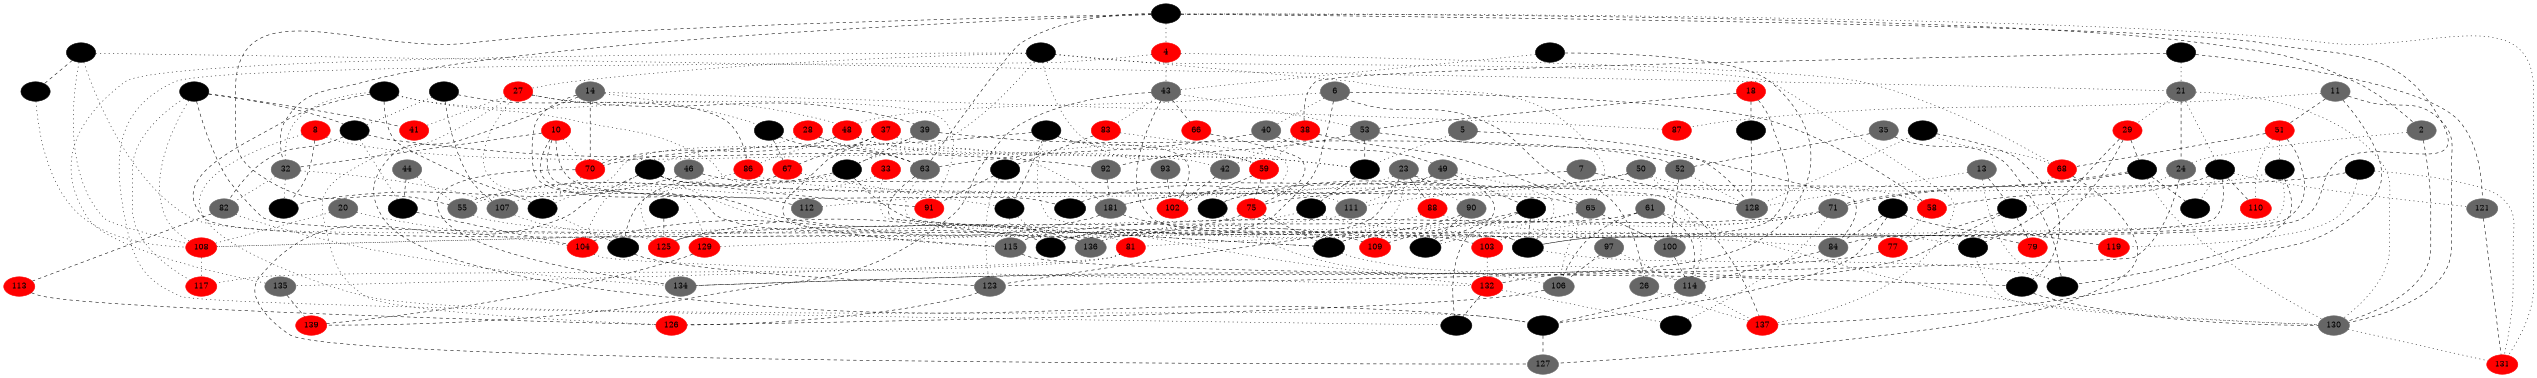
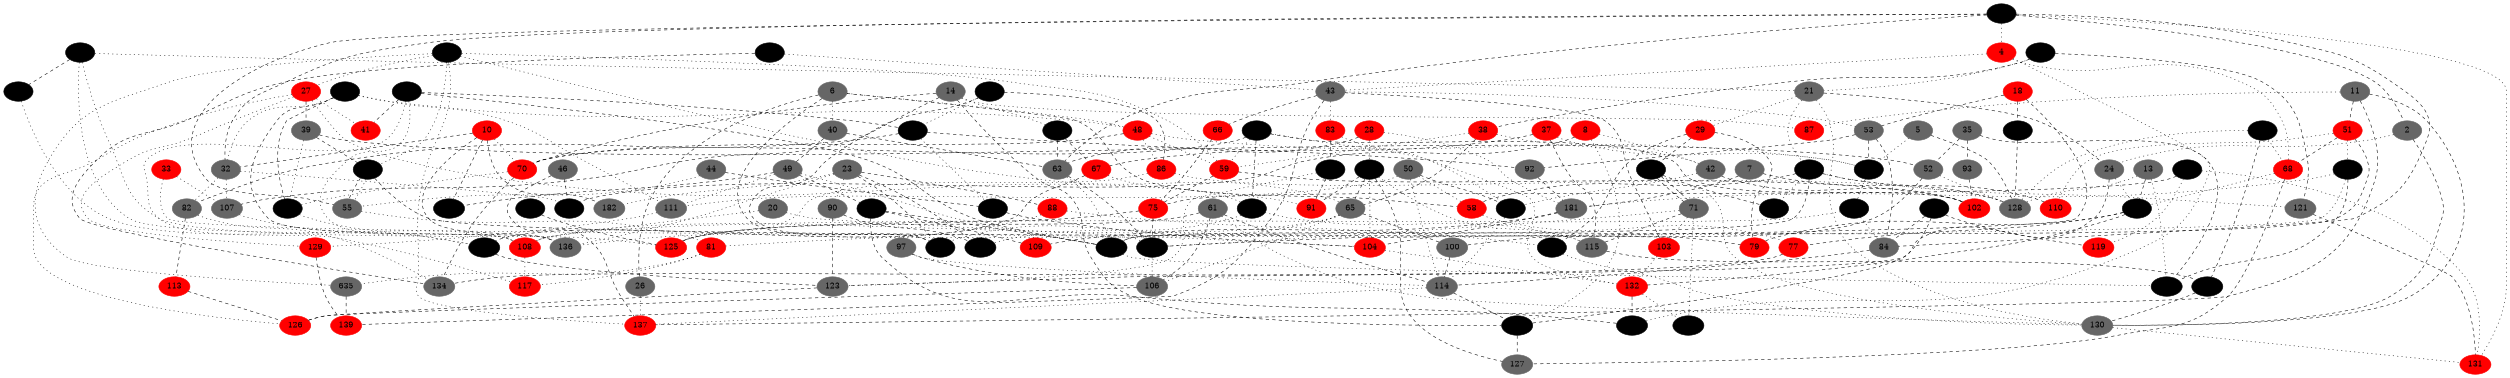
edge "35" -- "93": added
node "112": label "112" -> "182"
node "135": label "135" -> "635"
